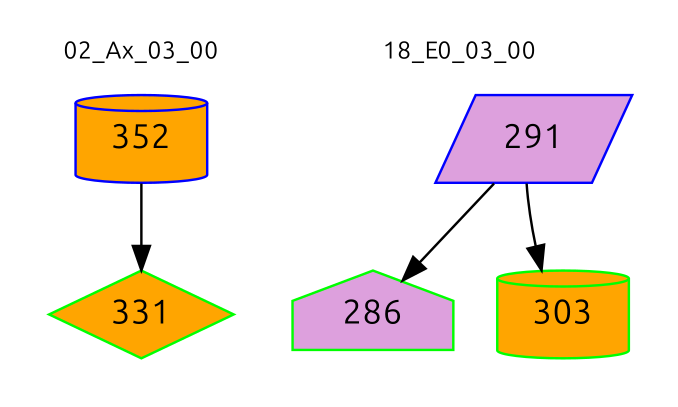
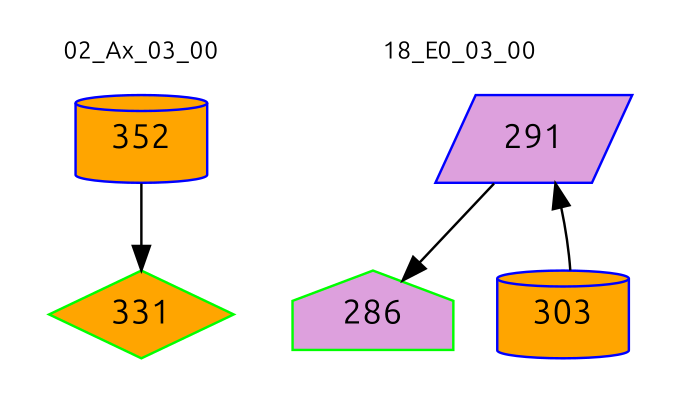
edge "291" -> "303": reversed
node "303": color green -> blue
